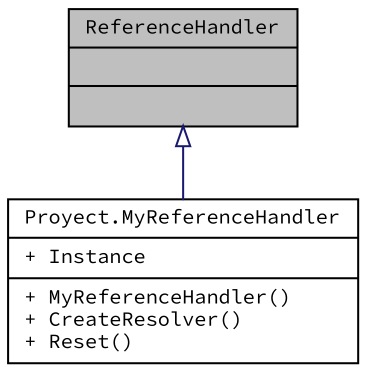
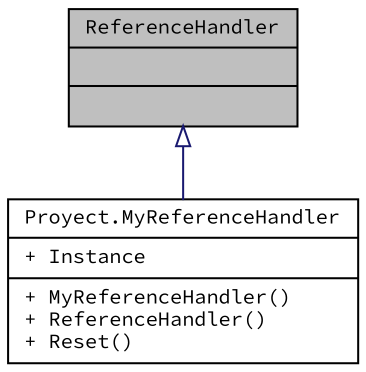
node "Proyect.MyReferenceHandler": text "+ CreateResolver()" -> "+ ReferenceHandler()"
